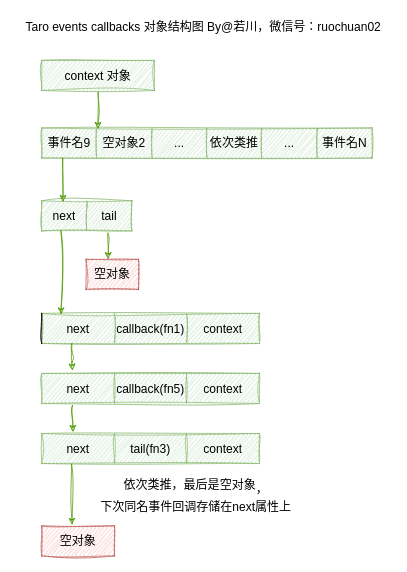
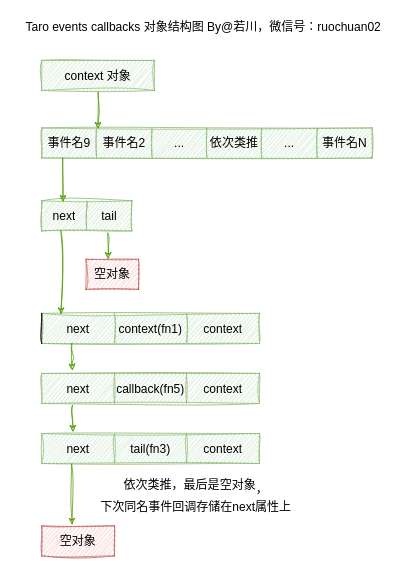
node "空对象2": label "空对象2" -> "事件名2"
node "callback(fn1)": label "callback(fn1)" -> "context(fn1)"
